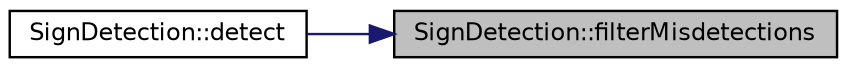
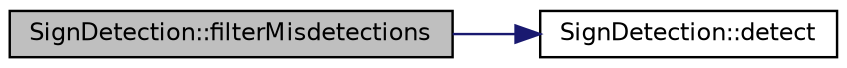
edge "SignDetection::detect" -> "SignDetection::filterMisdetections": reversed
